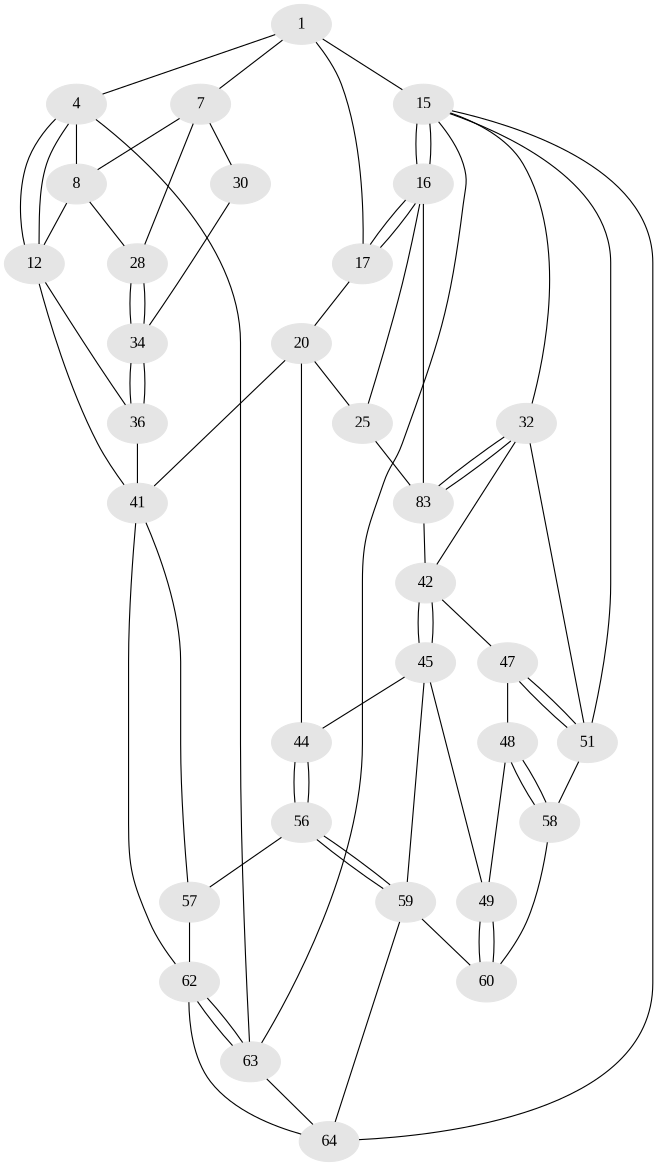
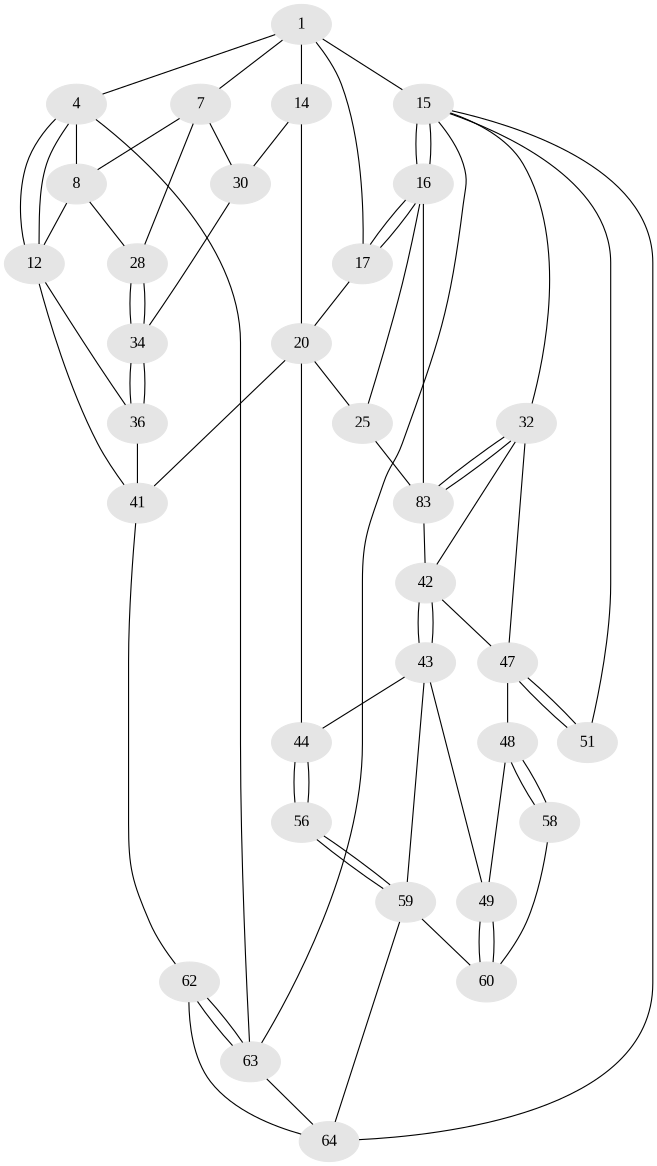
node "14": added
edge "32" -- "51": now "32" -- "47"
node "45": label "45" -> "43"
edge "51" -- "58": removed
node "57": removed
